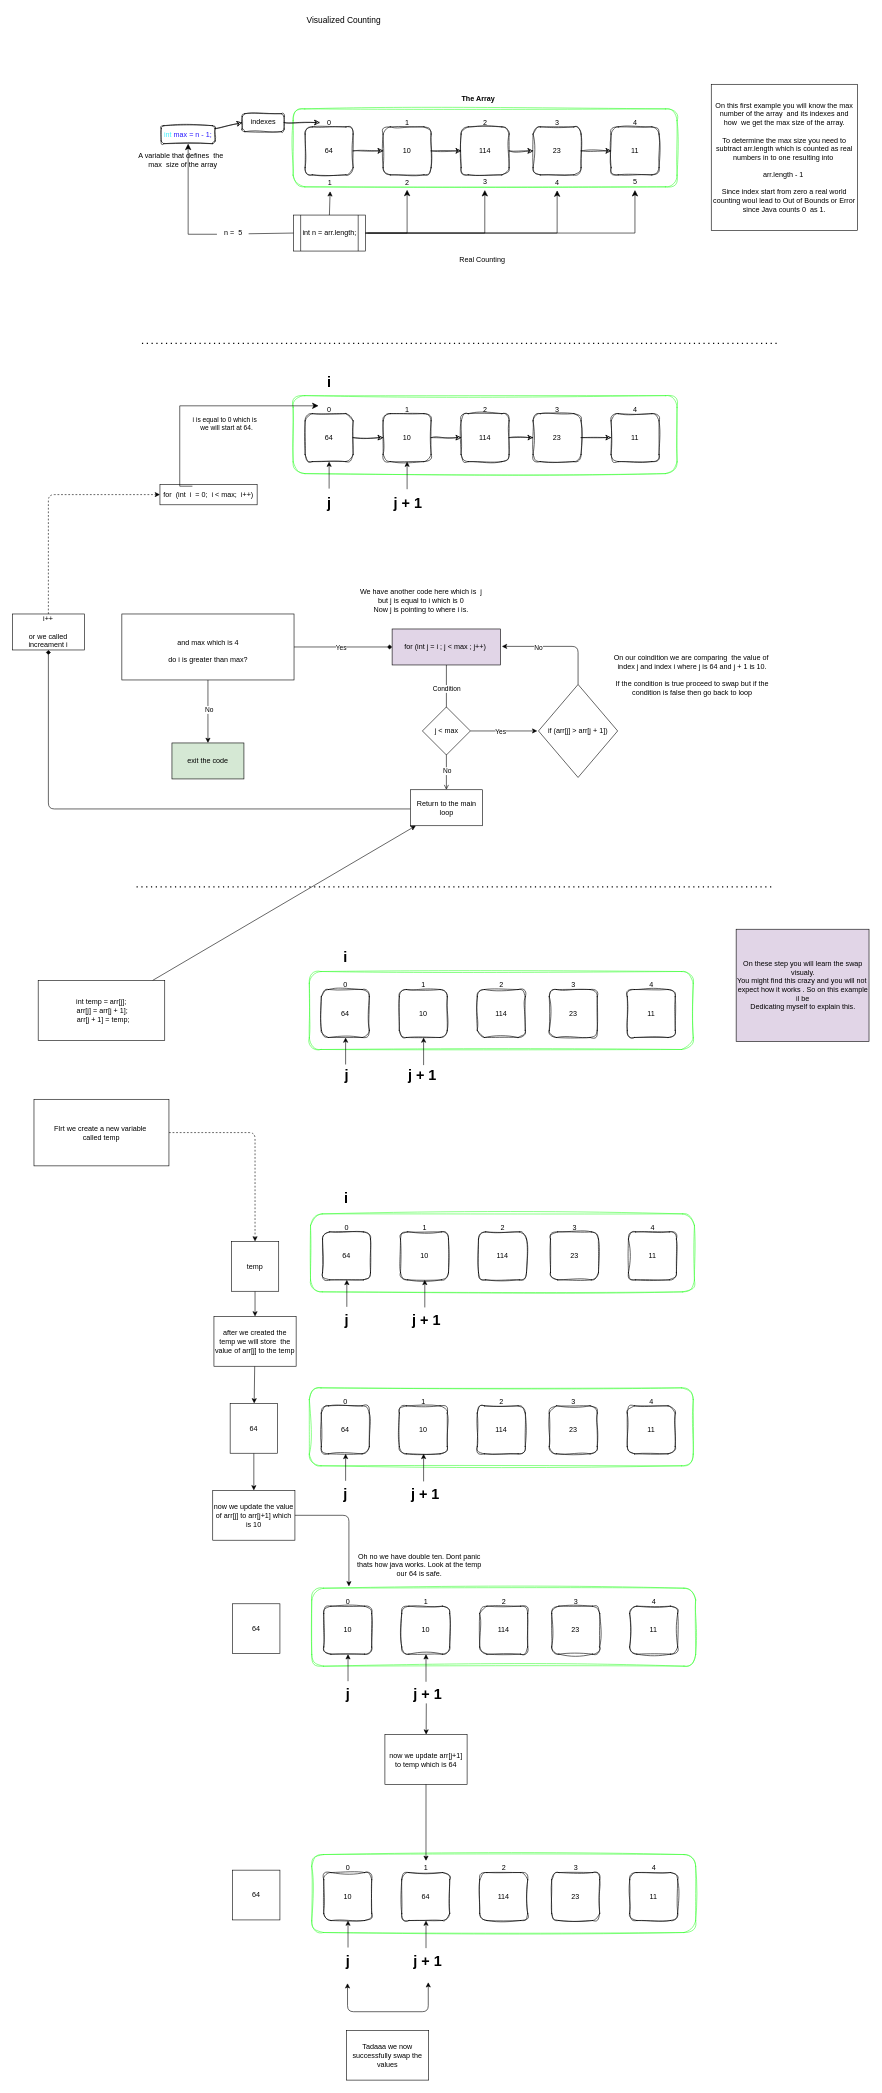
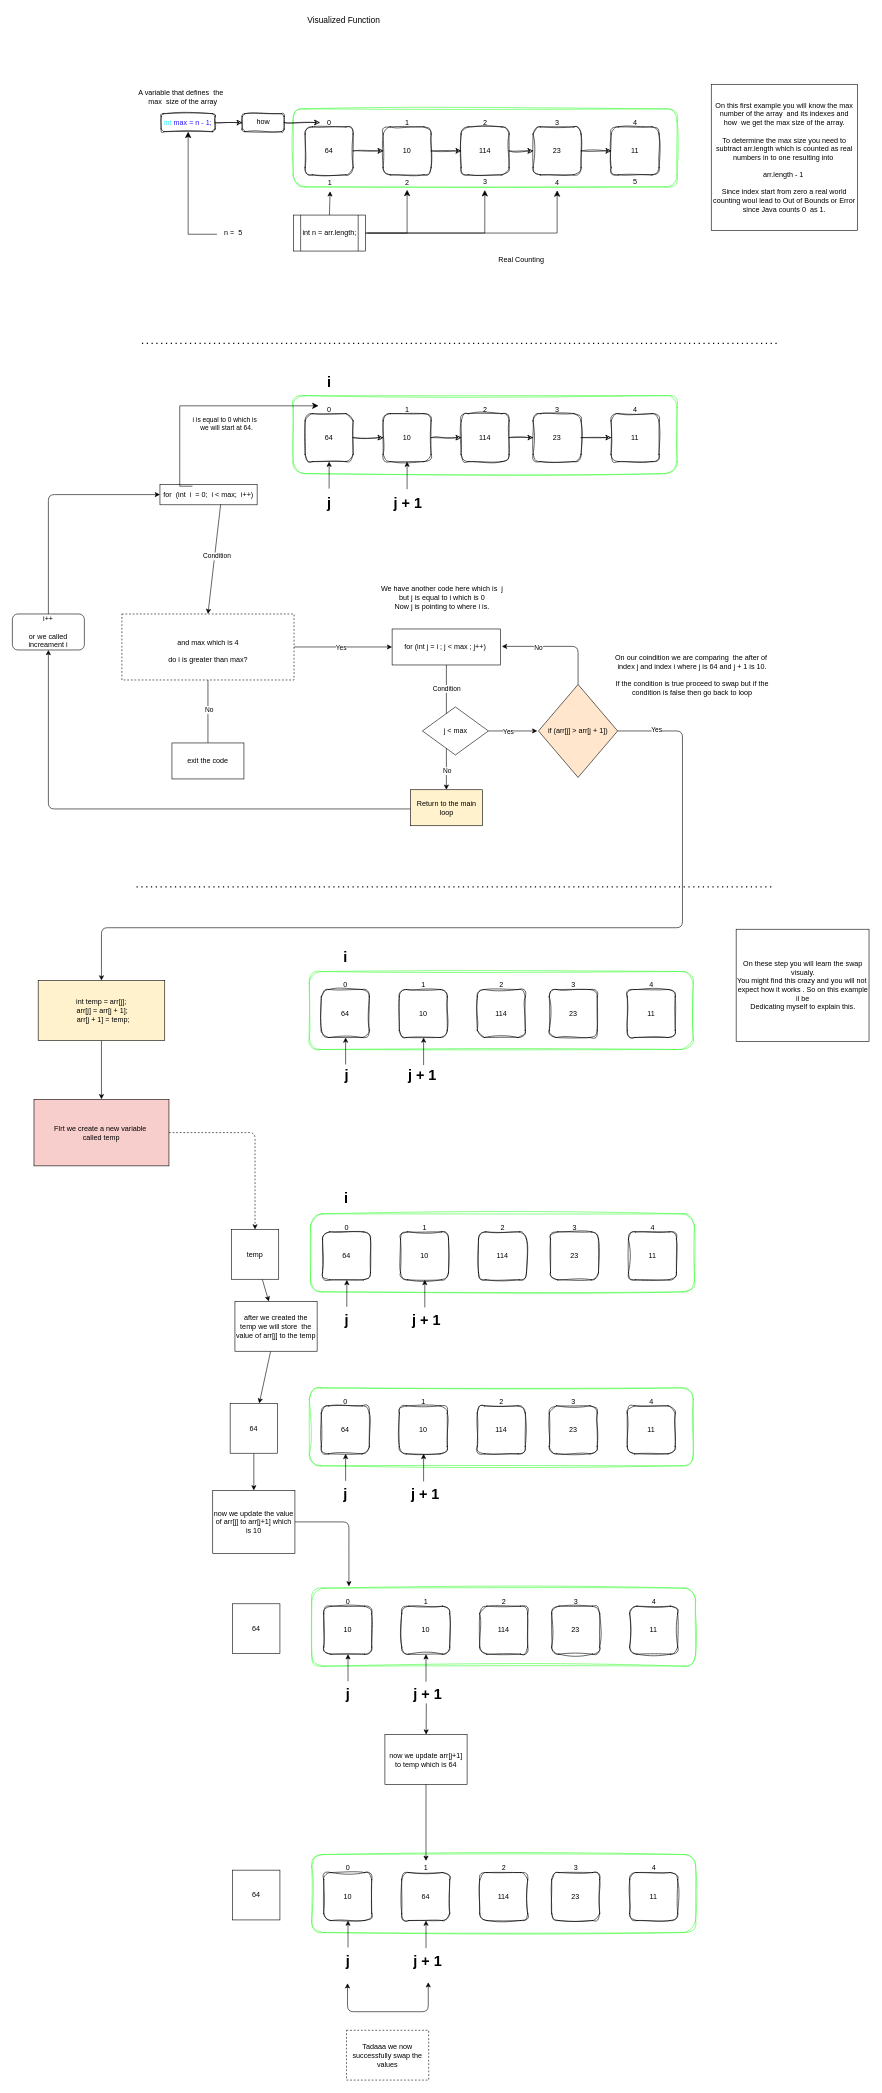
node "Visualized Counting": label "Visualized Counting" -> "Visualized Function"
node "The Array": removed
node "indexes": label "indexes" -> "how"
node "int max = n - 1;": moved (188, 135) -> (188, 123)
node "A variable that defines the max size of the array": moved (183, 160) -> (183, 97)
edge "n = 5" -- "int n = arr.length;": removed
edge "int n = arr.length;" -> "5": removed
node "Real Counting": moved (482, 263) -> (521, 263)
edge "i++ or we called increament i" -> "for (int i = 0; i < max; i++)": style dashed -> solid
edge "for (int i = 0; i < max; i++)" -> "condition i which is 0 and max which is 4 do i is greater than max?": added, label "Condition"
node "We have another code here which is j but j is equal to i which is 0 Now j is pointing to where i is.": moved (421, 601) -> (442, 598)
node "i++ or we called increament i": shape rectangle -> rounded rectangle
node "condition i which is 0 and max which is 4 do i is greater than max?": style solid -> dashed
edge "condition i which is 0 and max which is 4 do i is greater than max?" -> "for (int j = i ; j < max ; j++)": arrowhead diamond -> classic
node "for (int j = i ; j < max ; j++)": fillcolor #e1d5e7 -> #ffffff
edge "Return to the main loop" -> "i++ or we called increament i": arrowhead diamond -> classic
node "On our coindition we are comparing the value of index j and index i where j is 64 and j + 1 is 10. If the condition is true proceed to swap but if the condition is false then go back to loop": label "On our coindition we are comparing the value of index j and index i where j is 64 and j + 1 is 10. If the condition is true proceed to swap but if the condition is false then go back to loop" -> "On our coindition we are comparing the after of index j and index i where j is 64 and j + 1 is 10. If the condition is true proceed to swap but if the condition is false then go back to loop"
node "j < max": size 48x48 -> 66x48
node "if (arr[j] > arr[j + 1])": fillcolor #ffffff -> #ffe6cc
edge "condition i which is 0 and max which is 4 do i is greater than max?" -> "exit the code": arrowhead classic -> none
node "exit the code": fillcolor #d5e8d4 -> #ffffff
edge "for (int j = i ; j < max ; j++)" -> "Return to the main loop": arrowhead open -> classic
node "Return to the main loop": fillcolor #ffffff -> #fff2cc
edge "if (arr[j] > arr[j + 1])" -> "int temp = arr[j]; arr[j] = arr[j + 1]; arr[j + 1] = temp;": added, label "Yes"
edge "int temp = arr[j]; arr[j] = arr[j + 1]; arr[j + 1] = temp;" -> "Return to the main loop": now "int temp = arr[j]; arr[j] = arr[j + 1]; arr[j + 1] = temp;" -> "FIrt we create a new variable called temp"
node "On these step you will learn the swap visualy. You might find this crazy and you will not expect how it works . So on this example il be Dedicating myself to explain this.": fillcolor #e1d5e7 -> #ffffff
node "int temp = arr[j]; arr[j] = arr[j + 1]; arr[j + 1] = temp;": fillcolor #ffffff -> #fff2cc
node "FIrt we create a new variable called temp": fillcolor #ffffff -> #f8cecc
node "temp": moved (255, 1267) -> (255, 1255)
node "after we created the temp we will store the value of arr[j] to the temp": moved (255, 1342) -> (276, 1327)
node "now we update the value of arr[j] to arr[j+1] which is 10": size 82x50 -> 82x63
node "Oh no we have double ten. Dont panic thats how java works. Look at the temp our 64 is safe.": removed
node "Tadaaa we now successfully swap the values": style solid -> dashed
